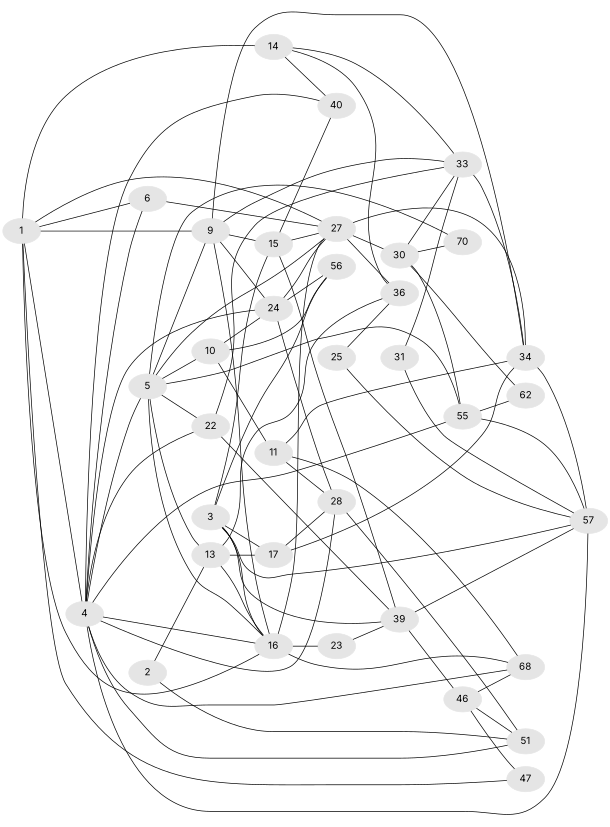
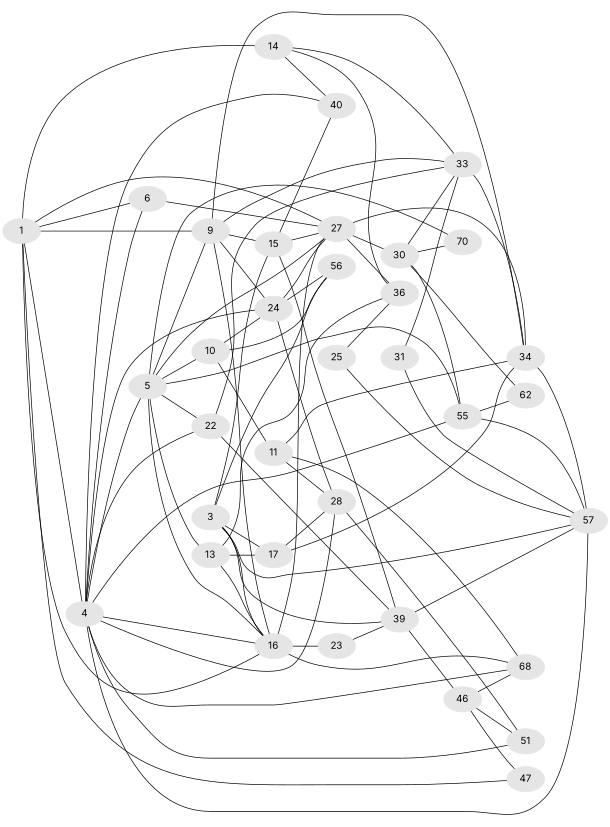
node "2": removed
